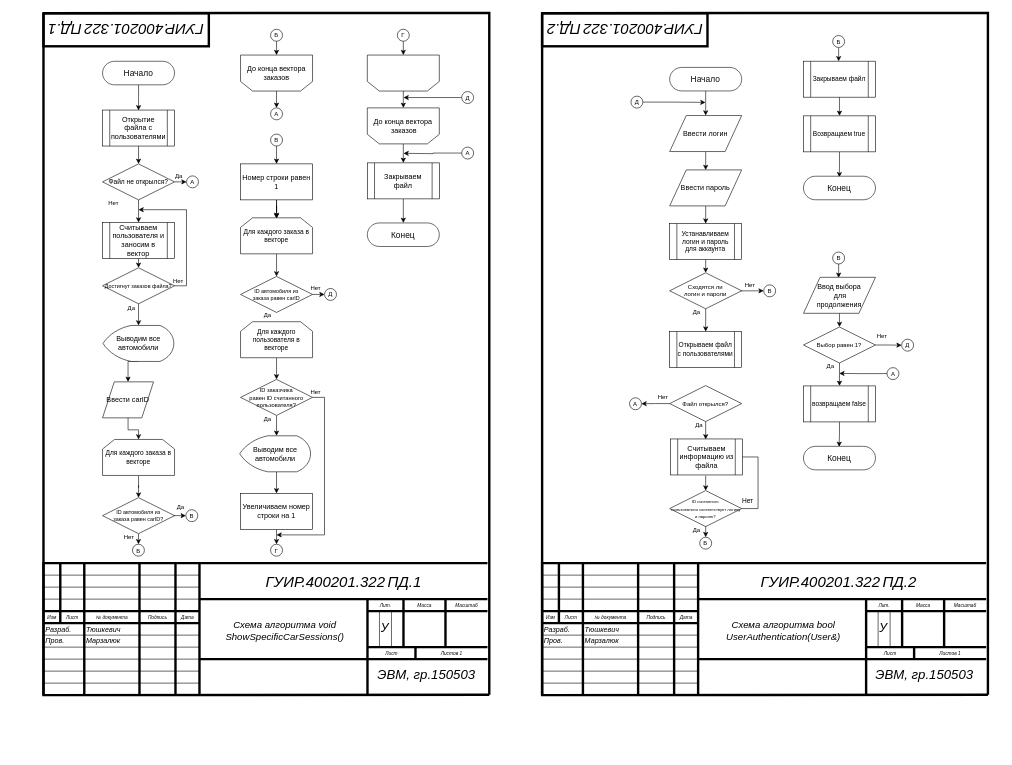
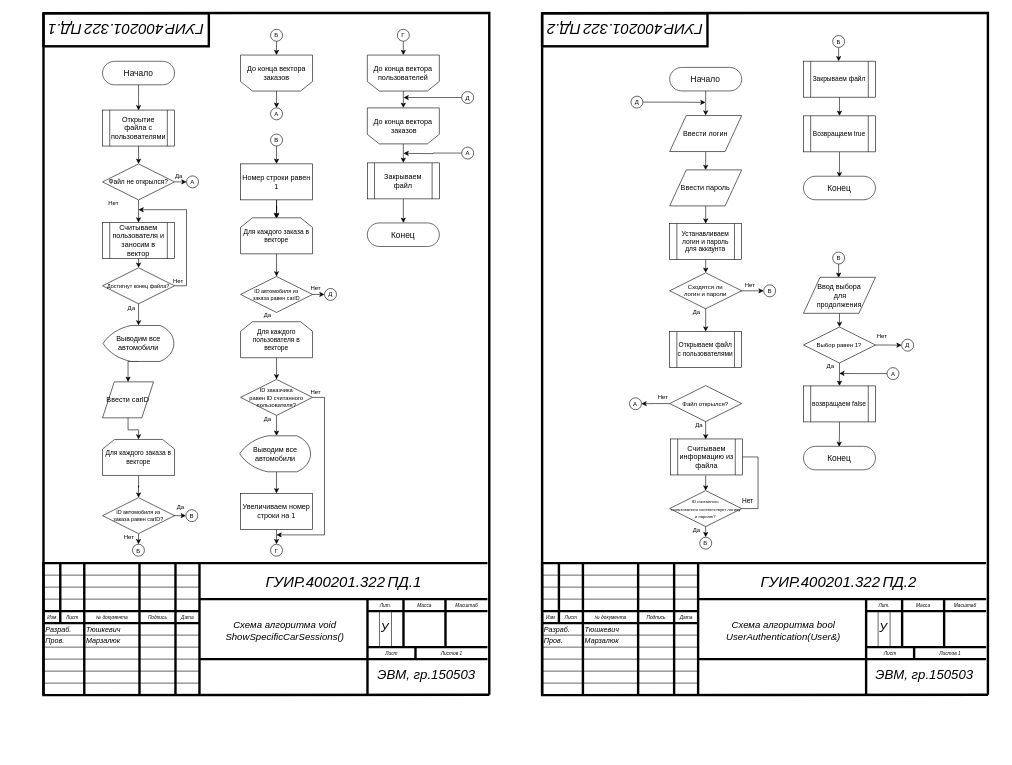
node "До конца вектора пользователей": added
node "Достигнут заказов файла?": label "Достигнут заказов файла?" -> "Достигнут конец файла?"
